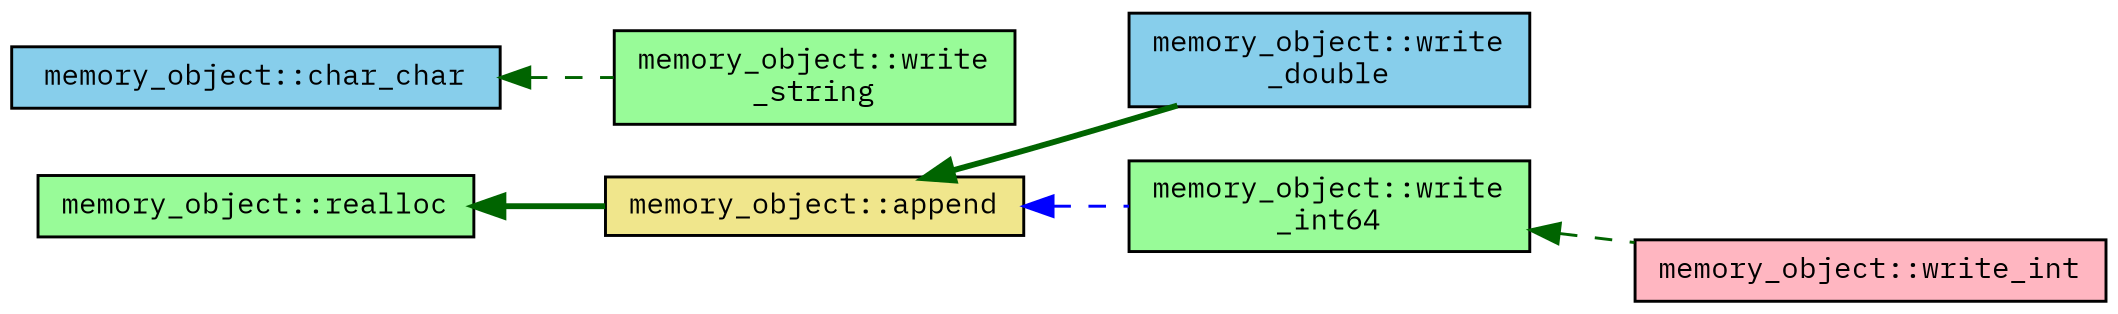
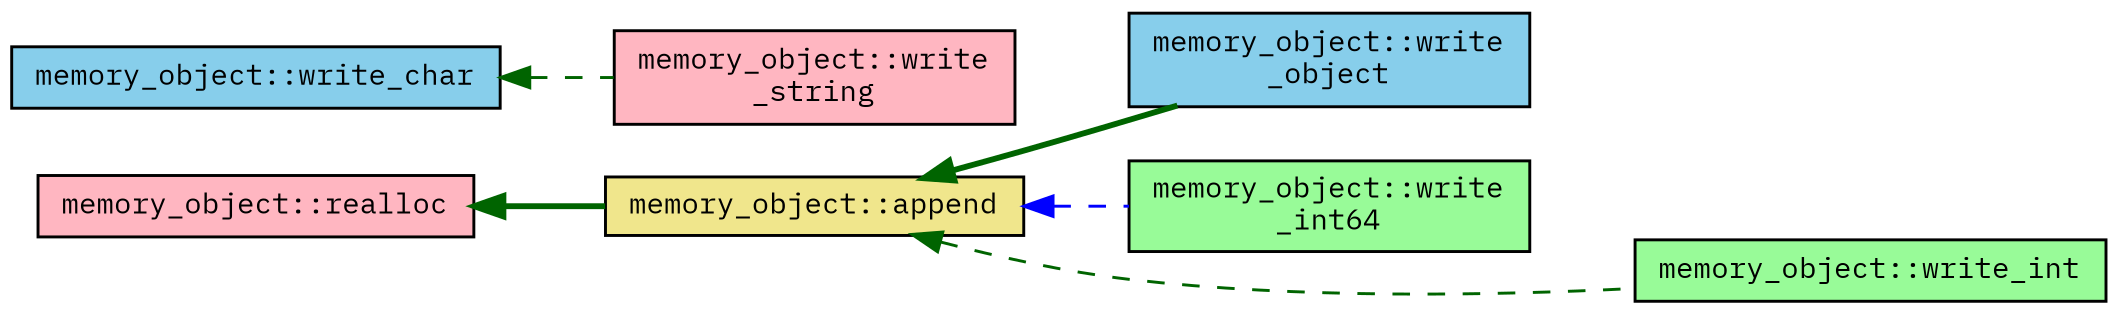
node "memory_object::write _double": label "memory_object::write _double" -> "memory_object::write _object"
node "memory_object::char_char": label "memory_object::char_char" -> "memory_object::write_char"
node "memory_object::write _string": fillcolor palegreen -> lightpink
node "memory_object::realloc": fillcolor palegreen -> lightpink
edge "memory_object::write_int" -> "memory_object::write _int64": now "memory_object::write_int" -> "memory_object::append"
node "memory_object::write_int": fillcolor lightpink -> palegreen
